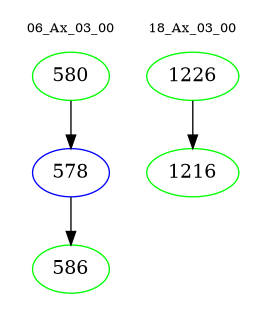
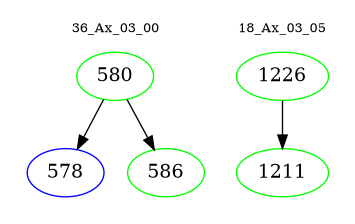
cluster "06_Ax_03_00": label "06_Ax_03_00" -> "36_Ax_03_00"
cluster "18_Ax_03_00": label "18_Ax_03_00" -> "18_Ax_03_05"
node "1216": label "1216" -> "1211"
edge "578" -> "586": now "580" -> "586"
